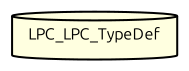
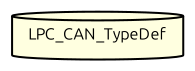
node "LPC_LPC_TypeDef": label "LPC_LPC_TypeDef" -> "LPC_CAN_TypeDef"
